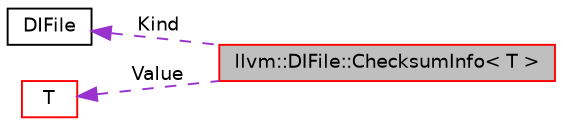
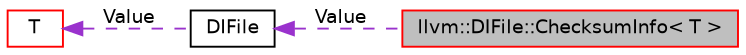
edge "llvm::DIFile::ChecksumInfo< T >" -> "DIFile": label " Kind" -> " Value"
edge "llvm::DIFile::ChecksumInfo< T >" -> "T": now "DIFile" -> "T"
